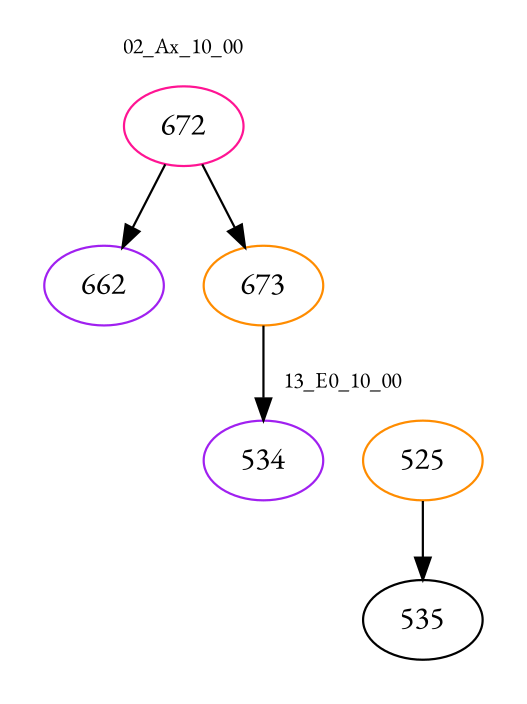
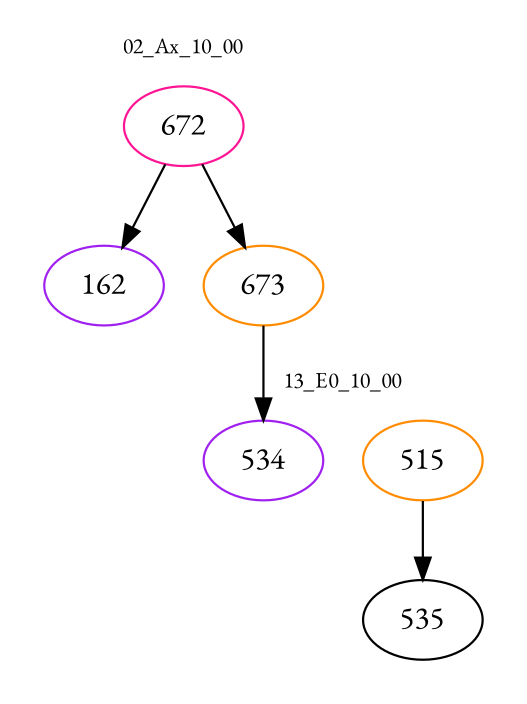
node "662": label "662" -> "162"
node "525": label "525" -> "515"
